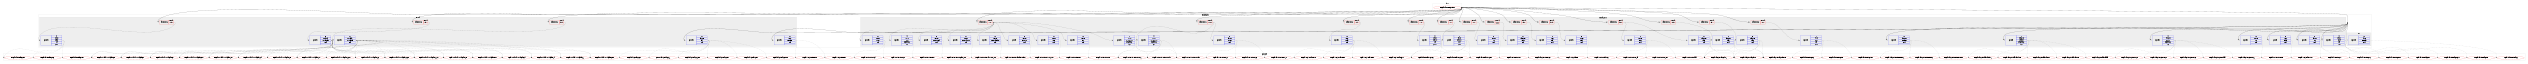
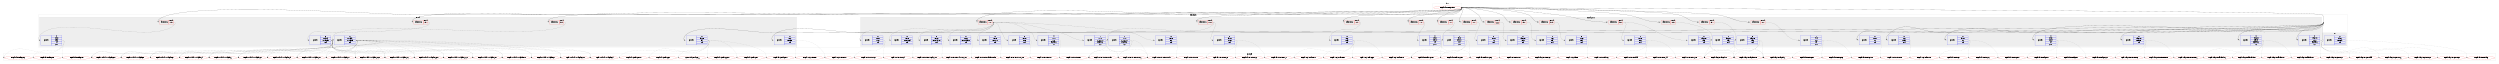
node "portage://media-libs/freetype-9999": removed
